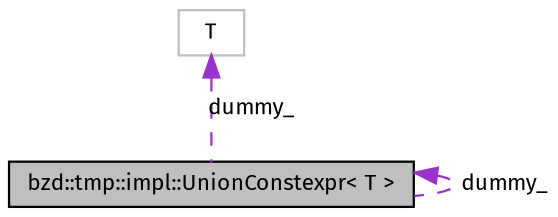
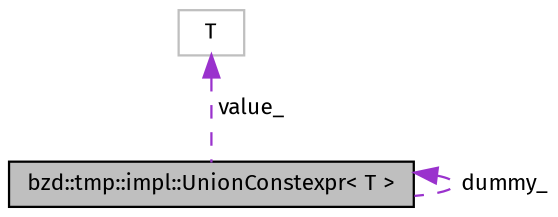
edge "bzd::tmp::impl::UnionConstexpr< T >" -> "T": label " dummy_" -> " value_"
